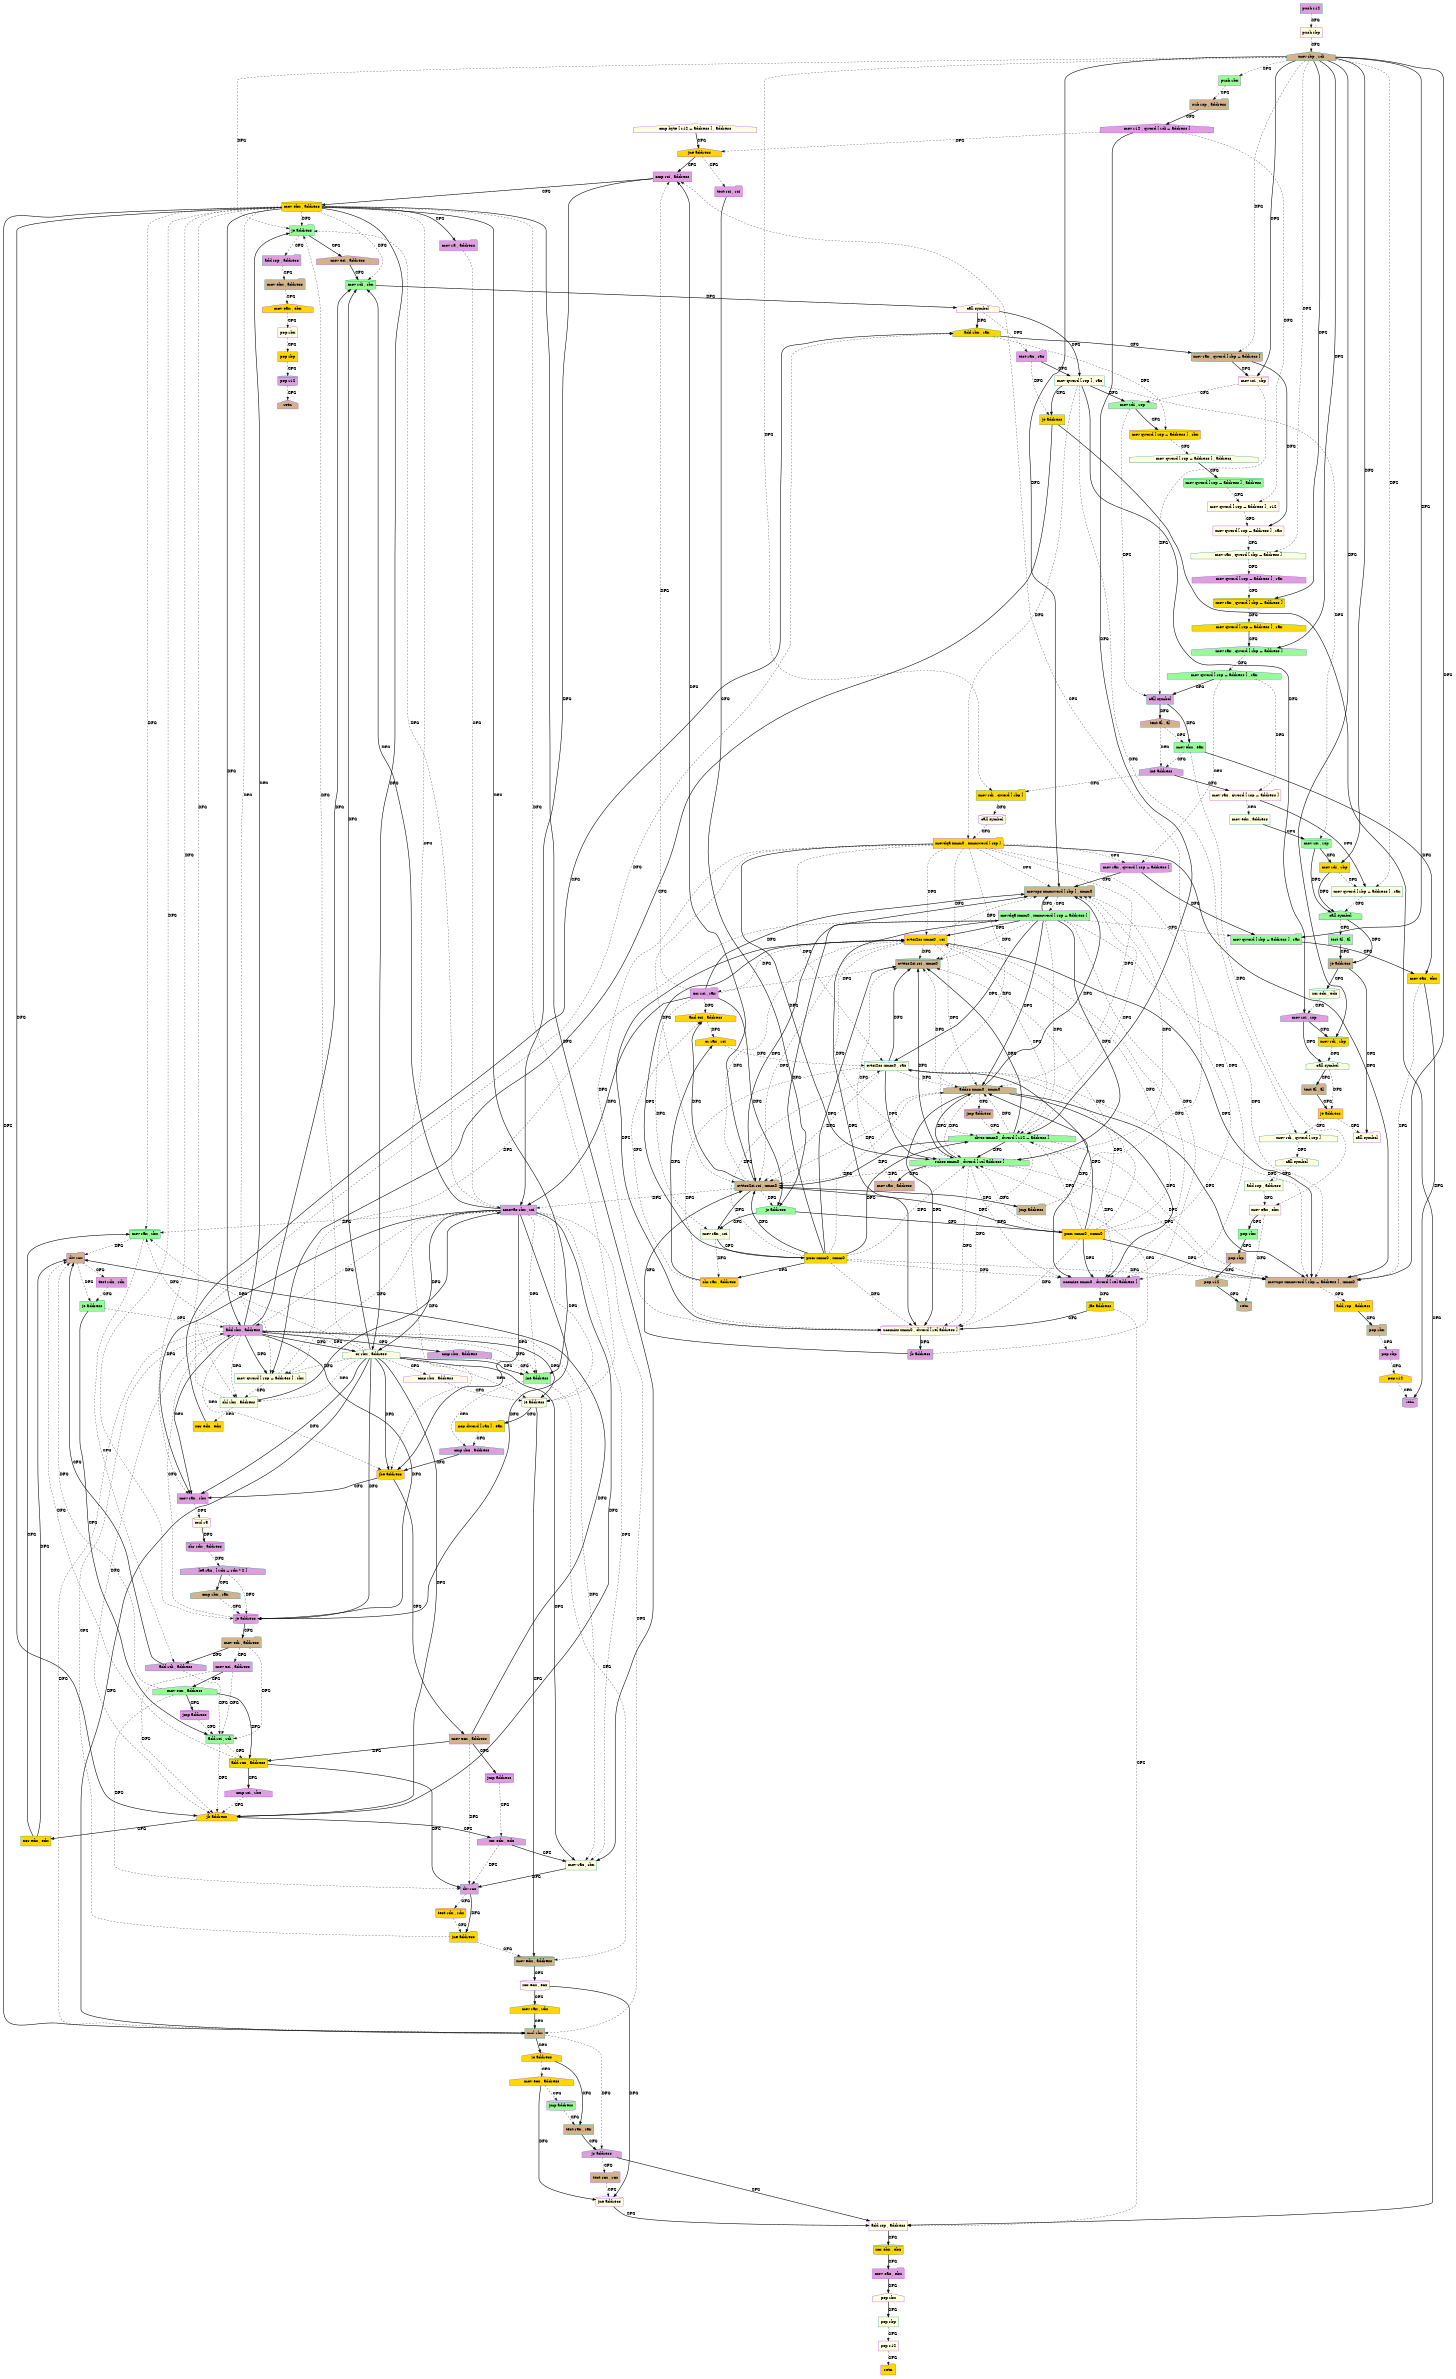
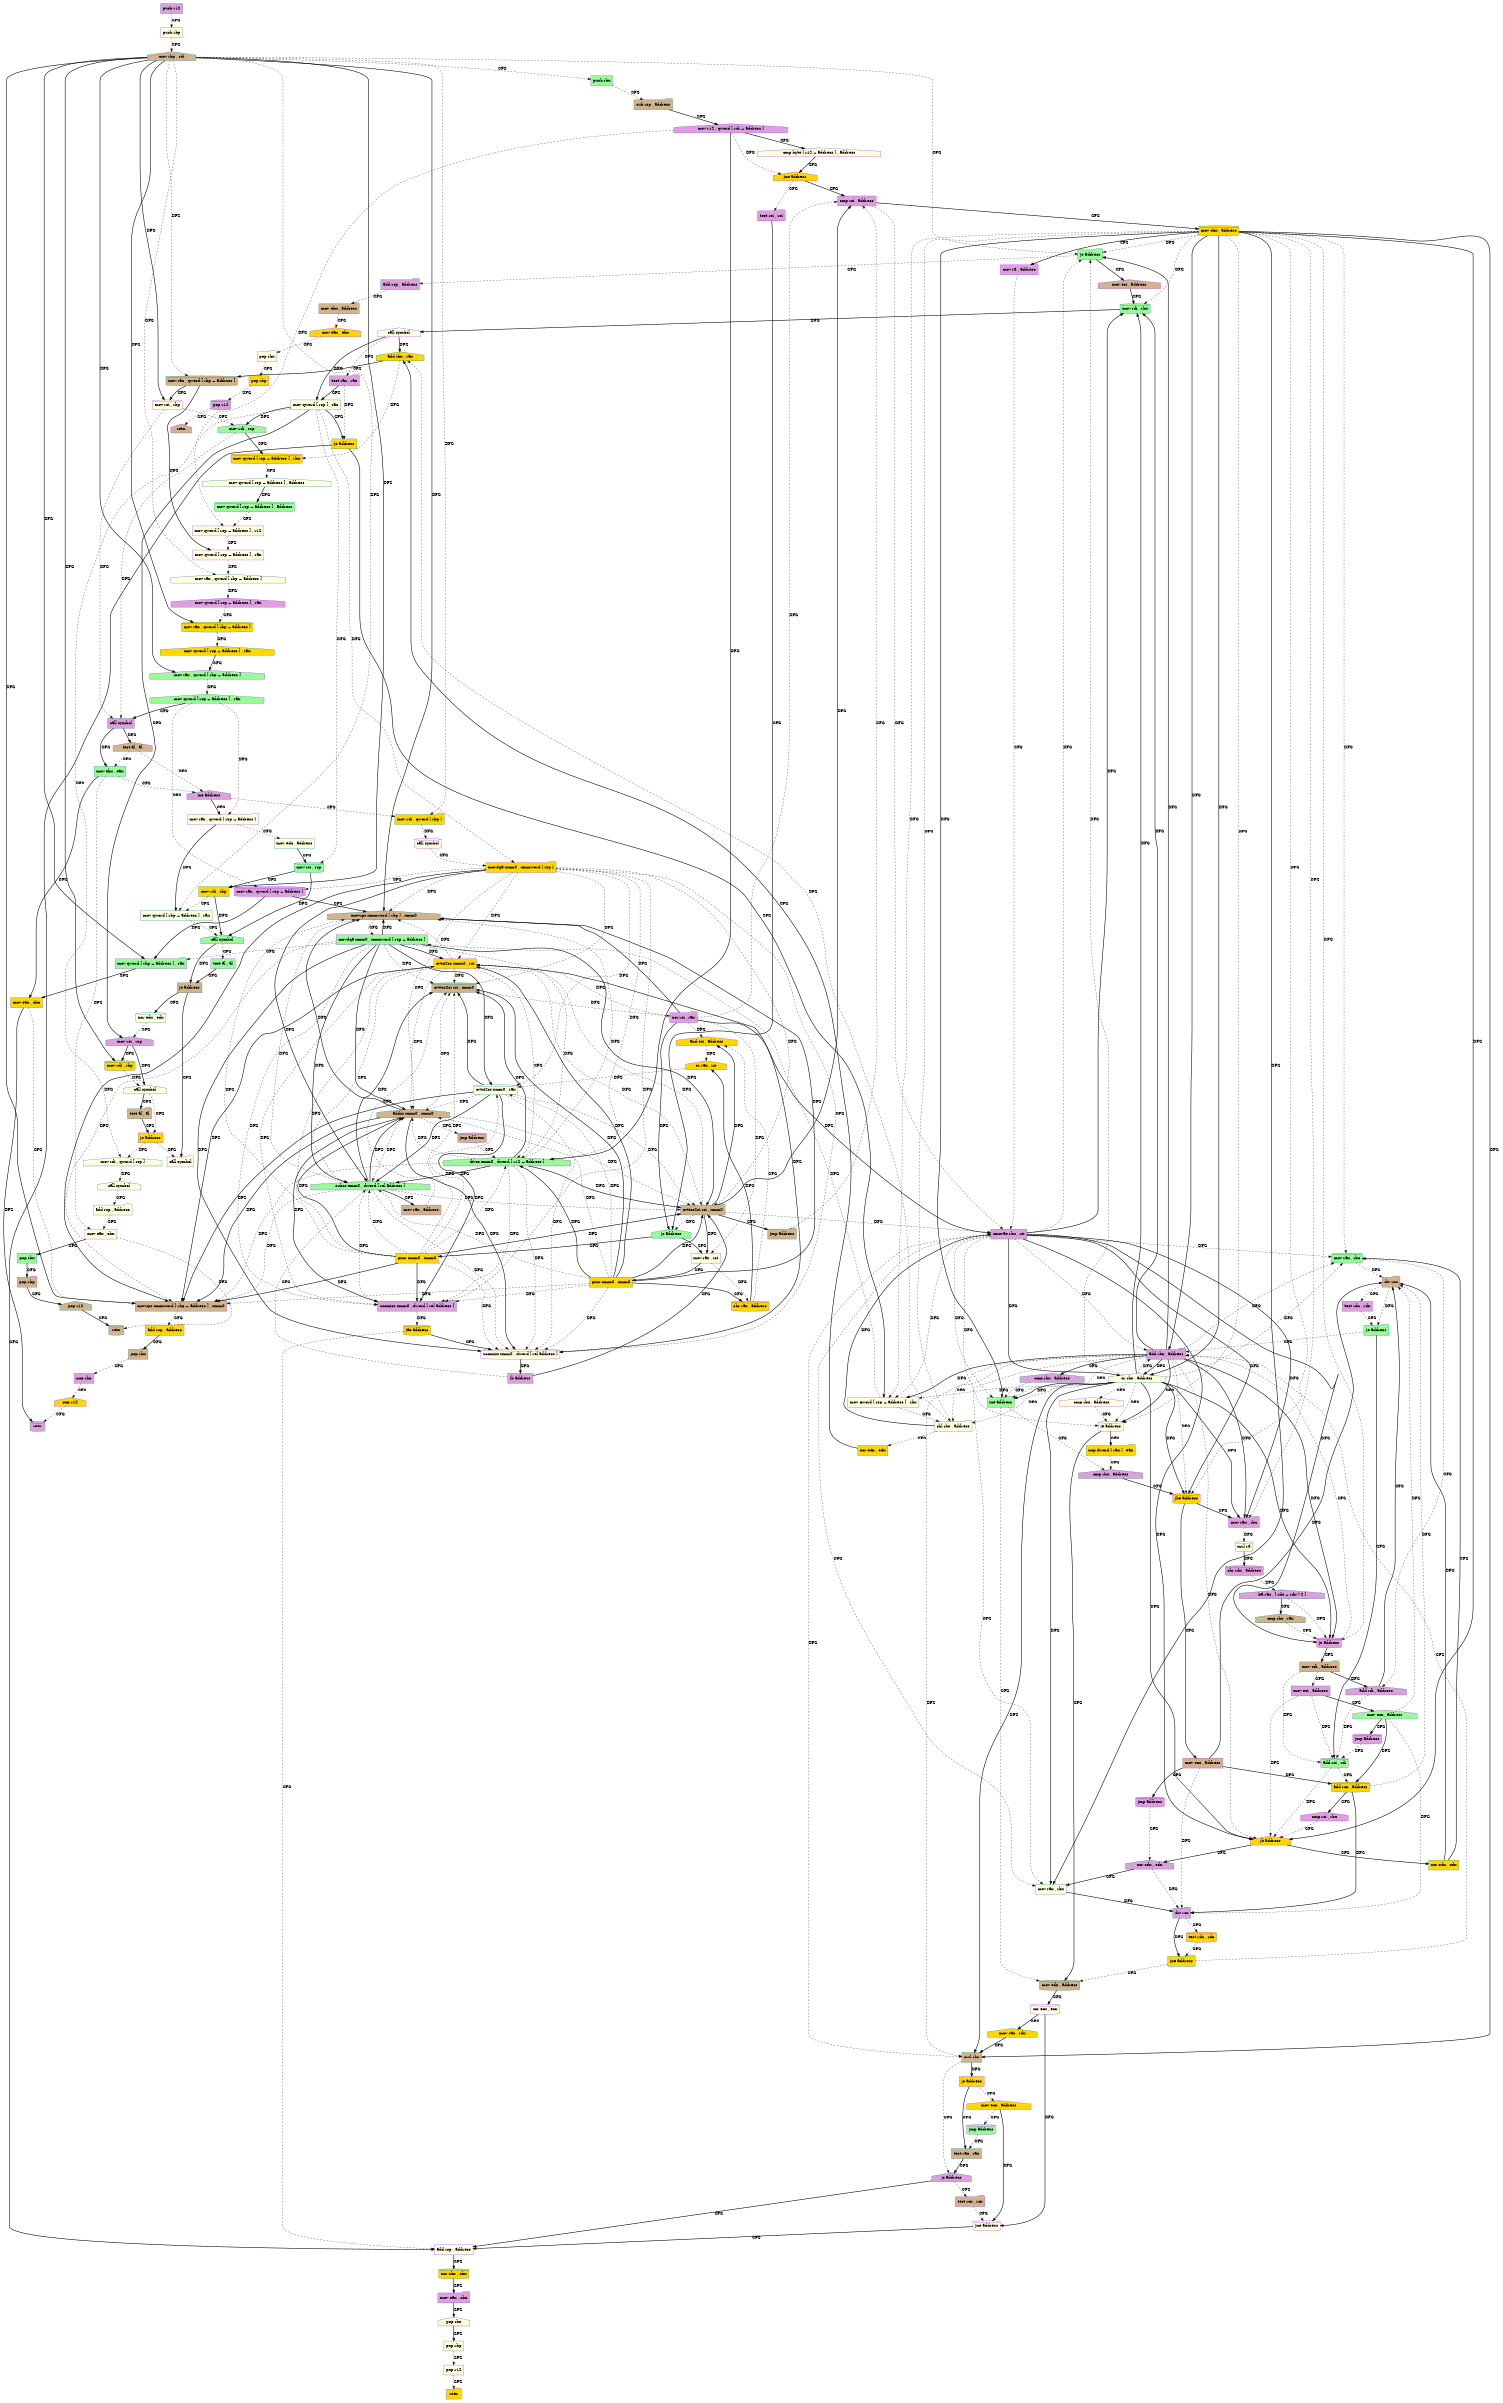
edge "mov r12 , qword [ rdi + address ]" -> "cmp byte [ r12 + address ] , address": added, label "CFG"
edge "cmp rsi , address" -> "cmovae rbx , rsi": style bold -> dashed
node "movups xmmword [ rbp ] , xmm0": shape folder -> house
edge "cvtsi2ss xmm0 , rax" -> "movups xmmword [ rbp + address ] , xmm0": style dashed -> bold
edge "xor ecx , ecx" -> "mov rax , rdx": label "CFG" -> "DFG"
node "jo address": shape house -> box
